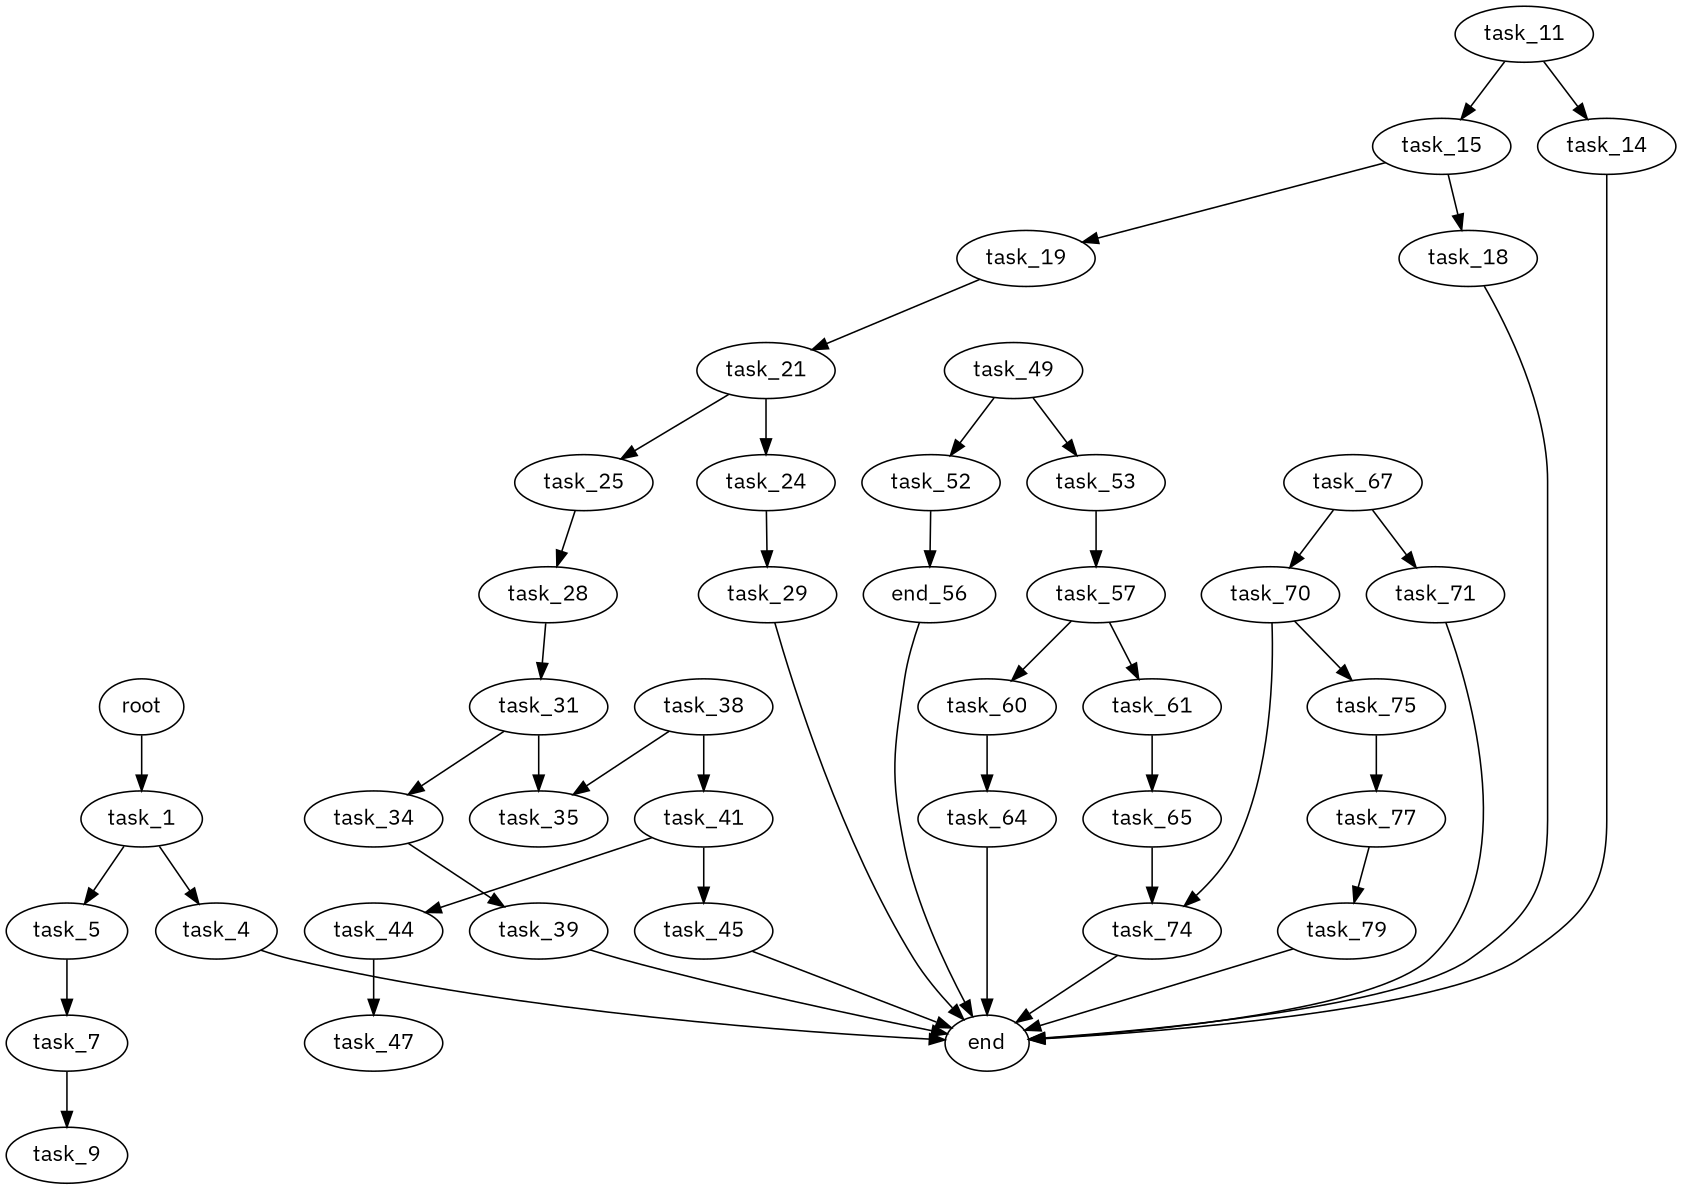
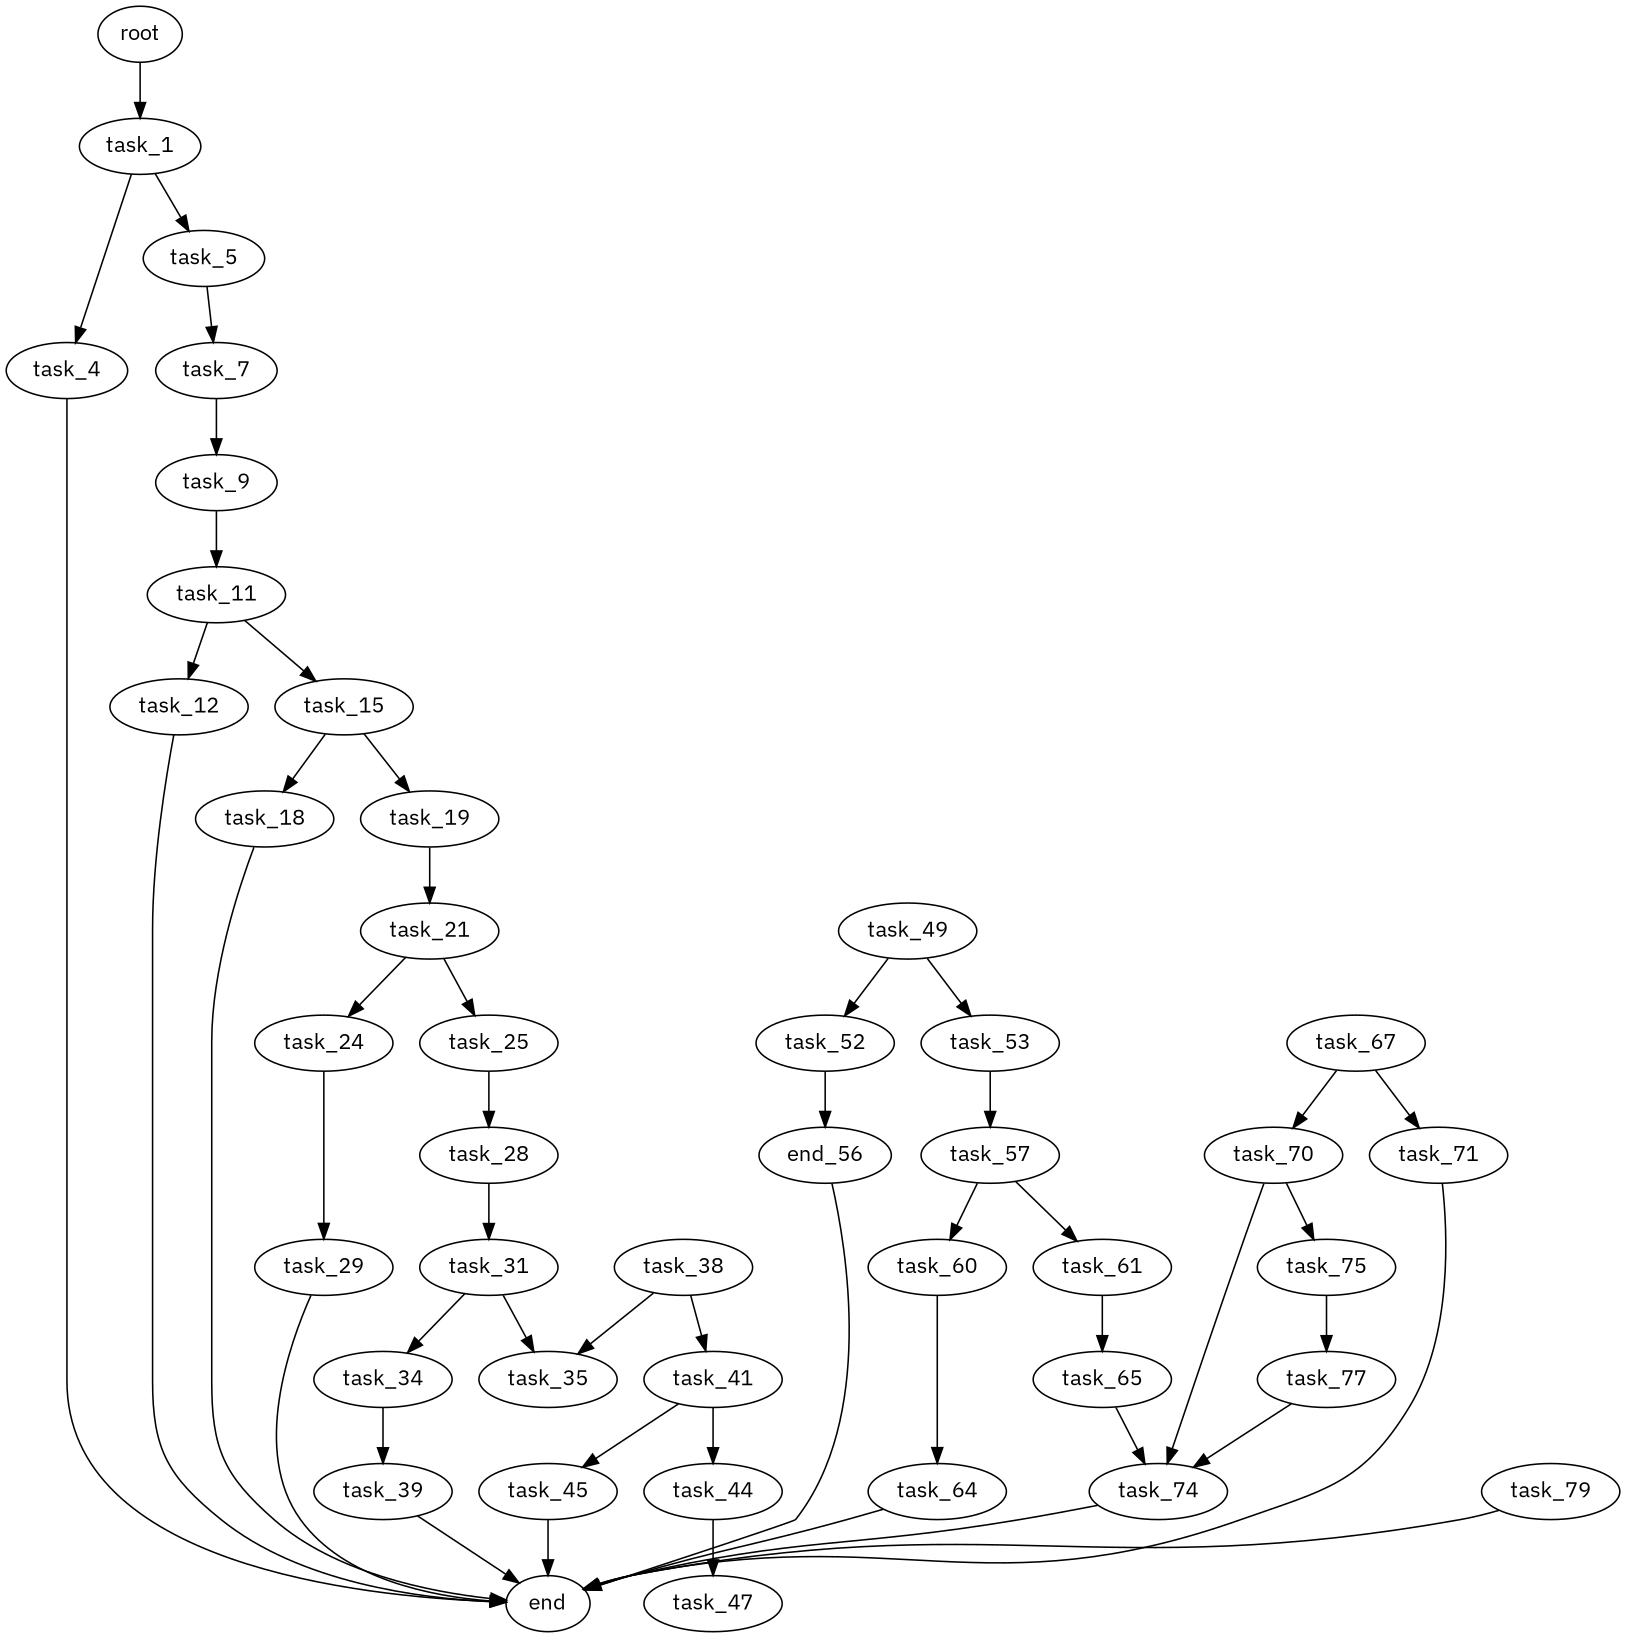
node "task_14": label "task_14" -> "task_12"
edge "task_9" -> "task_11": added
edge "task_77" -> "task_79": now "task_77" -> "task_74"
